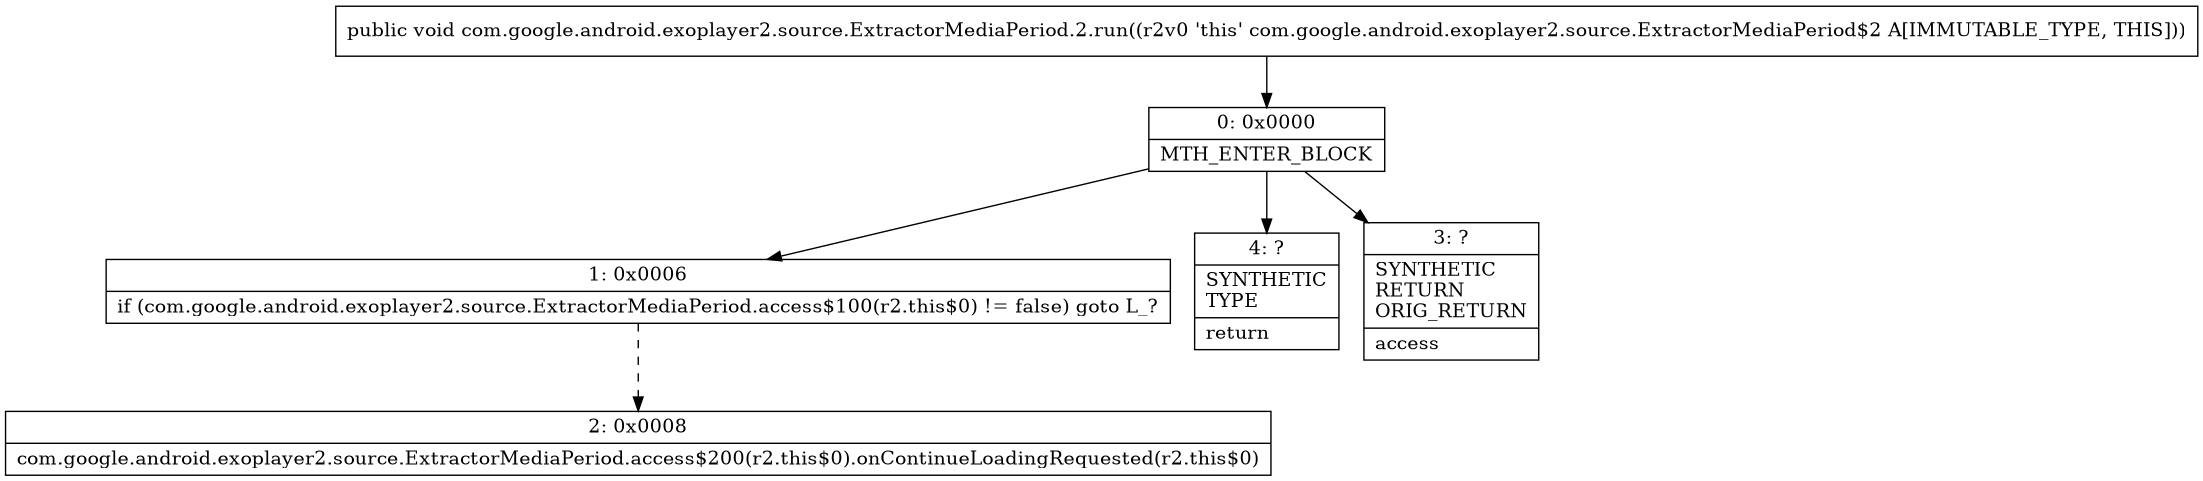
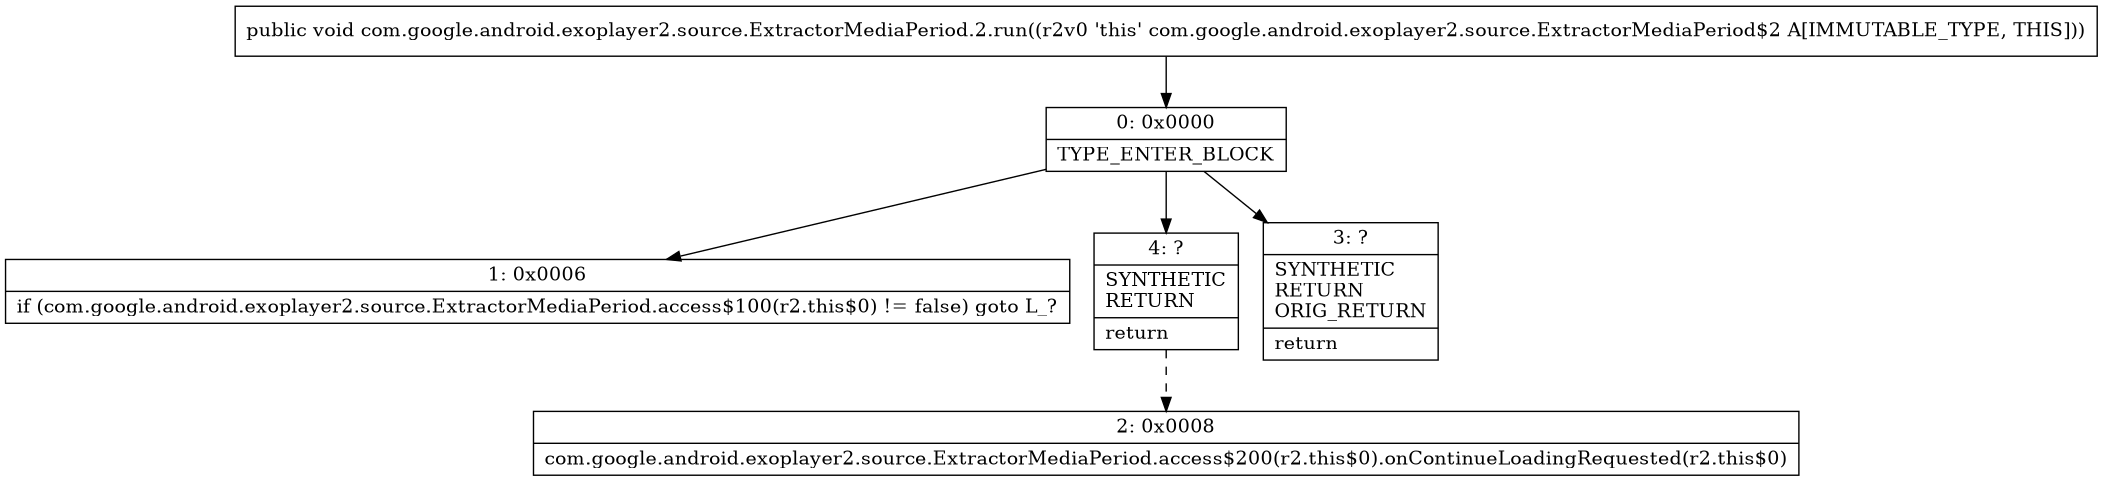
node "0: 0x0000": text "MTH_ENTER_BLOCK" -> "TYPE_ENTER_BLOCK"
node "4: ?": text "TYPE" -> "RETURN"
node "3: ?": text "access" -> "return"
edge "1: 0x0006" -> "2: 0x0008": now "4: ?" -> "2: 0x0008"
